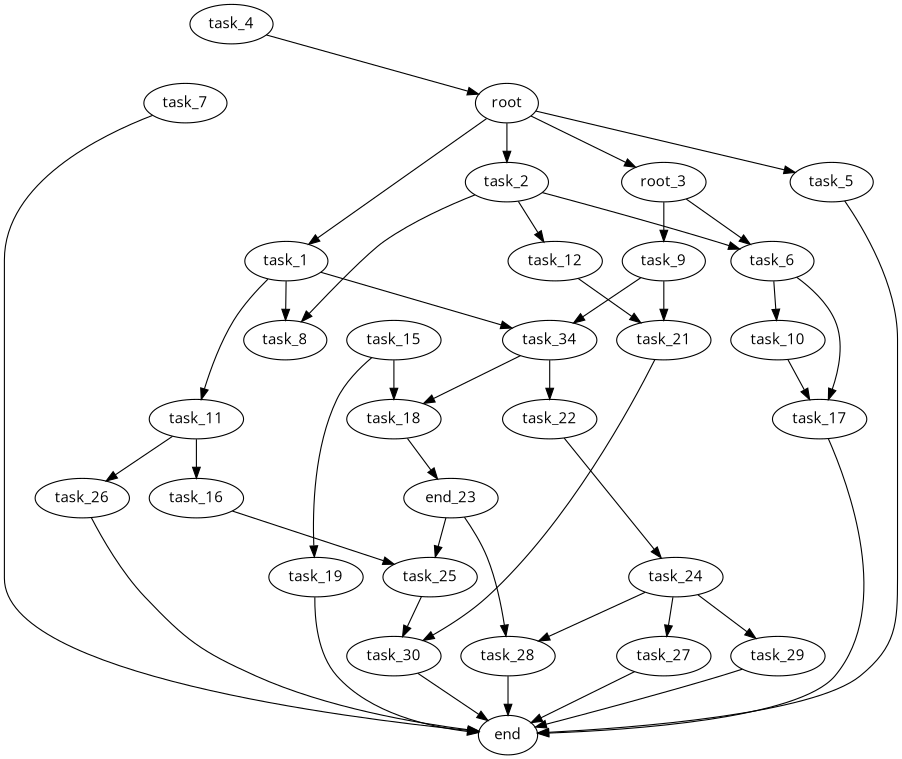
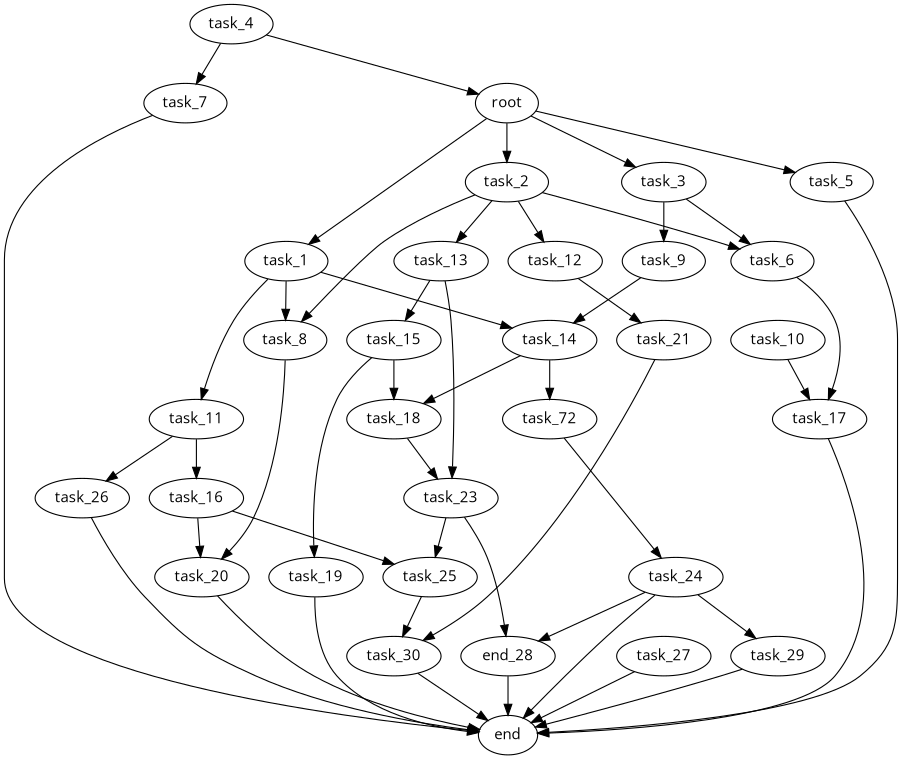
edge "task_4" -> "task_7": added
node "root_3": label "root_3" -> "task_3"
node "task_13": added
edge "task_9" -> "task_21": removed
edge "task_6" -> "task_10": removed
node "task_34": label "task_34" -> "task_14"
node "task_22": label "task_22" -> "task_72"
node "end_23": label "end_23" -> "task_23"
node "task_20": added
edge "task_24" -> "task_27": now "task_24" -> "end"
node "task_28": label "task_28" -> "end_28"
